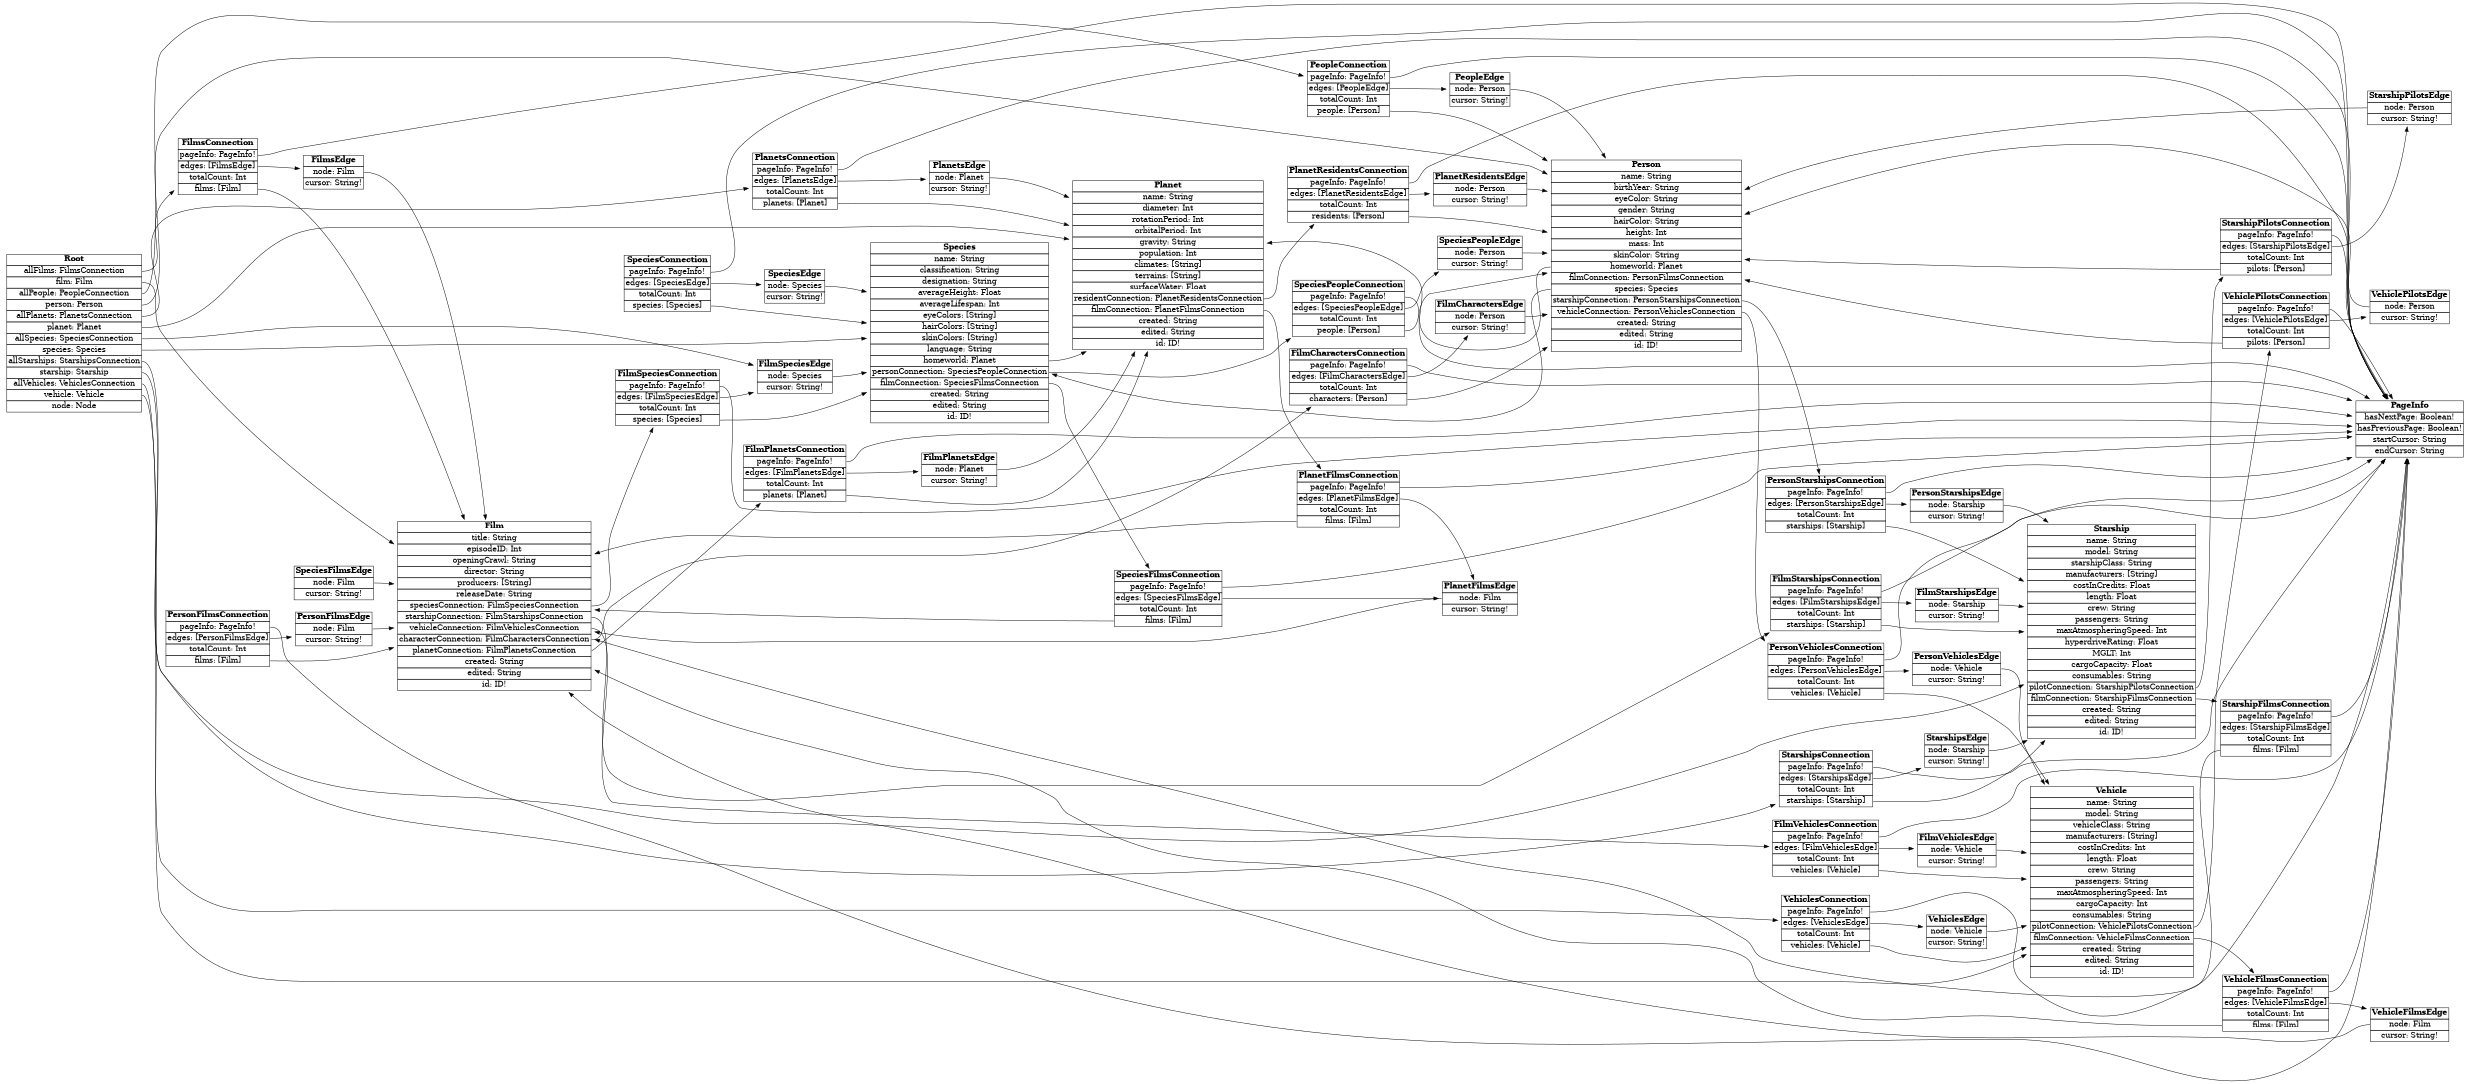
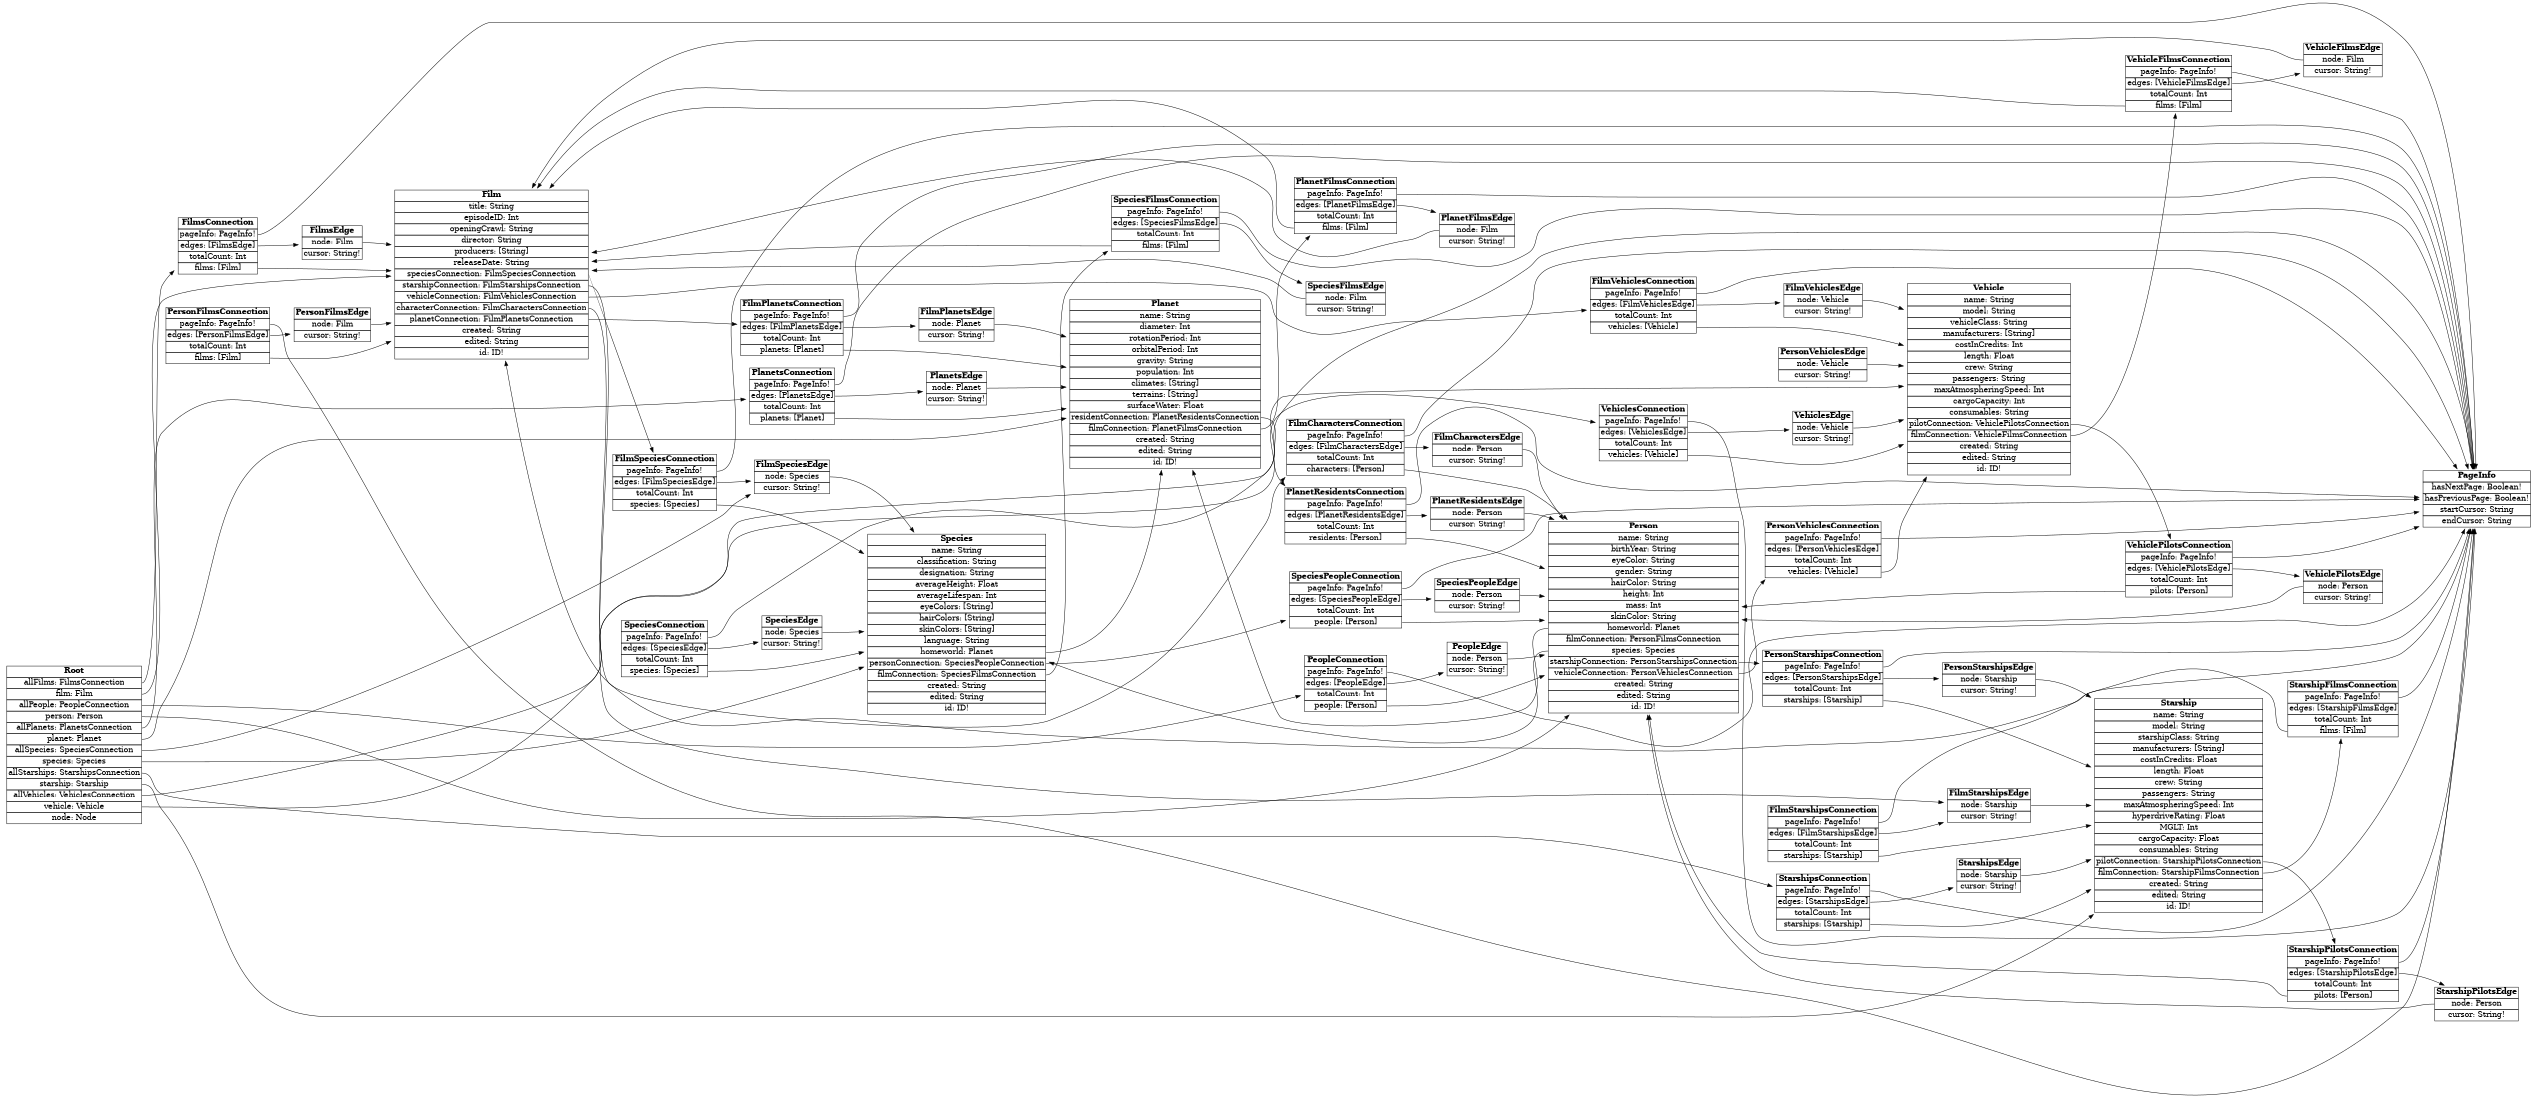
edge "SpeciesFilmsConnection" -> "PlanetFilmsEdge": now "SpeciesFilmsConnection" -> "SpeciesFilmsEdge"
edge "PersonVehiclesConnection" -> "PersonVehiclesEdge": removed
edge "Film" -> "FilmStarshipsConnection": now "Film" -> "FilmStarshipsEdge"
